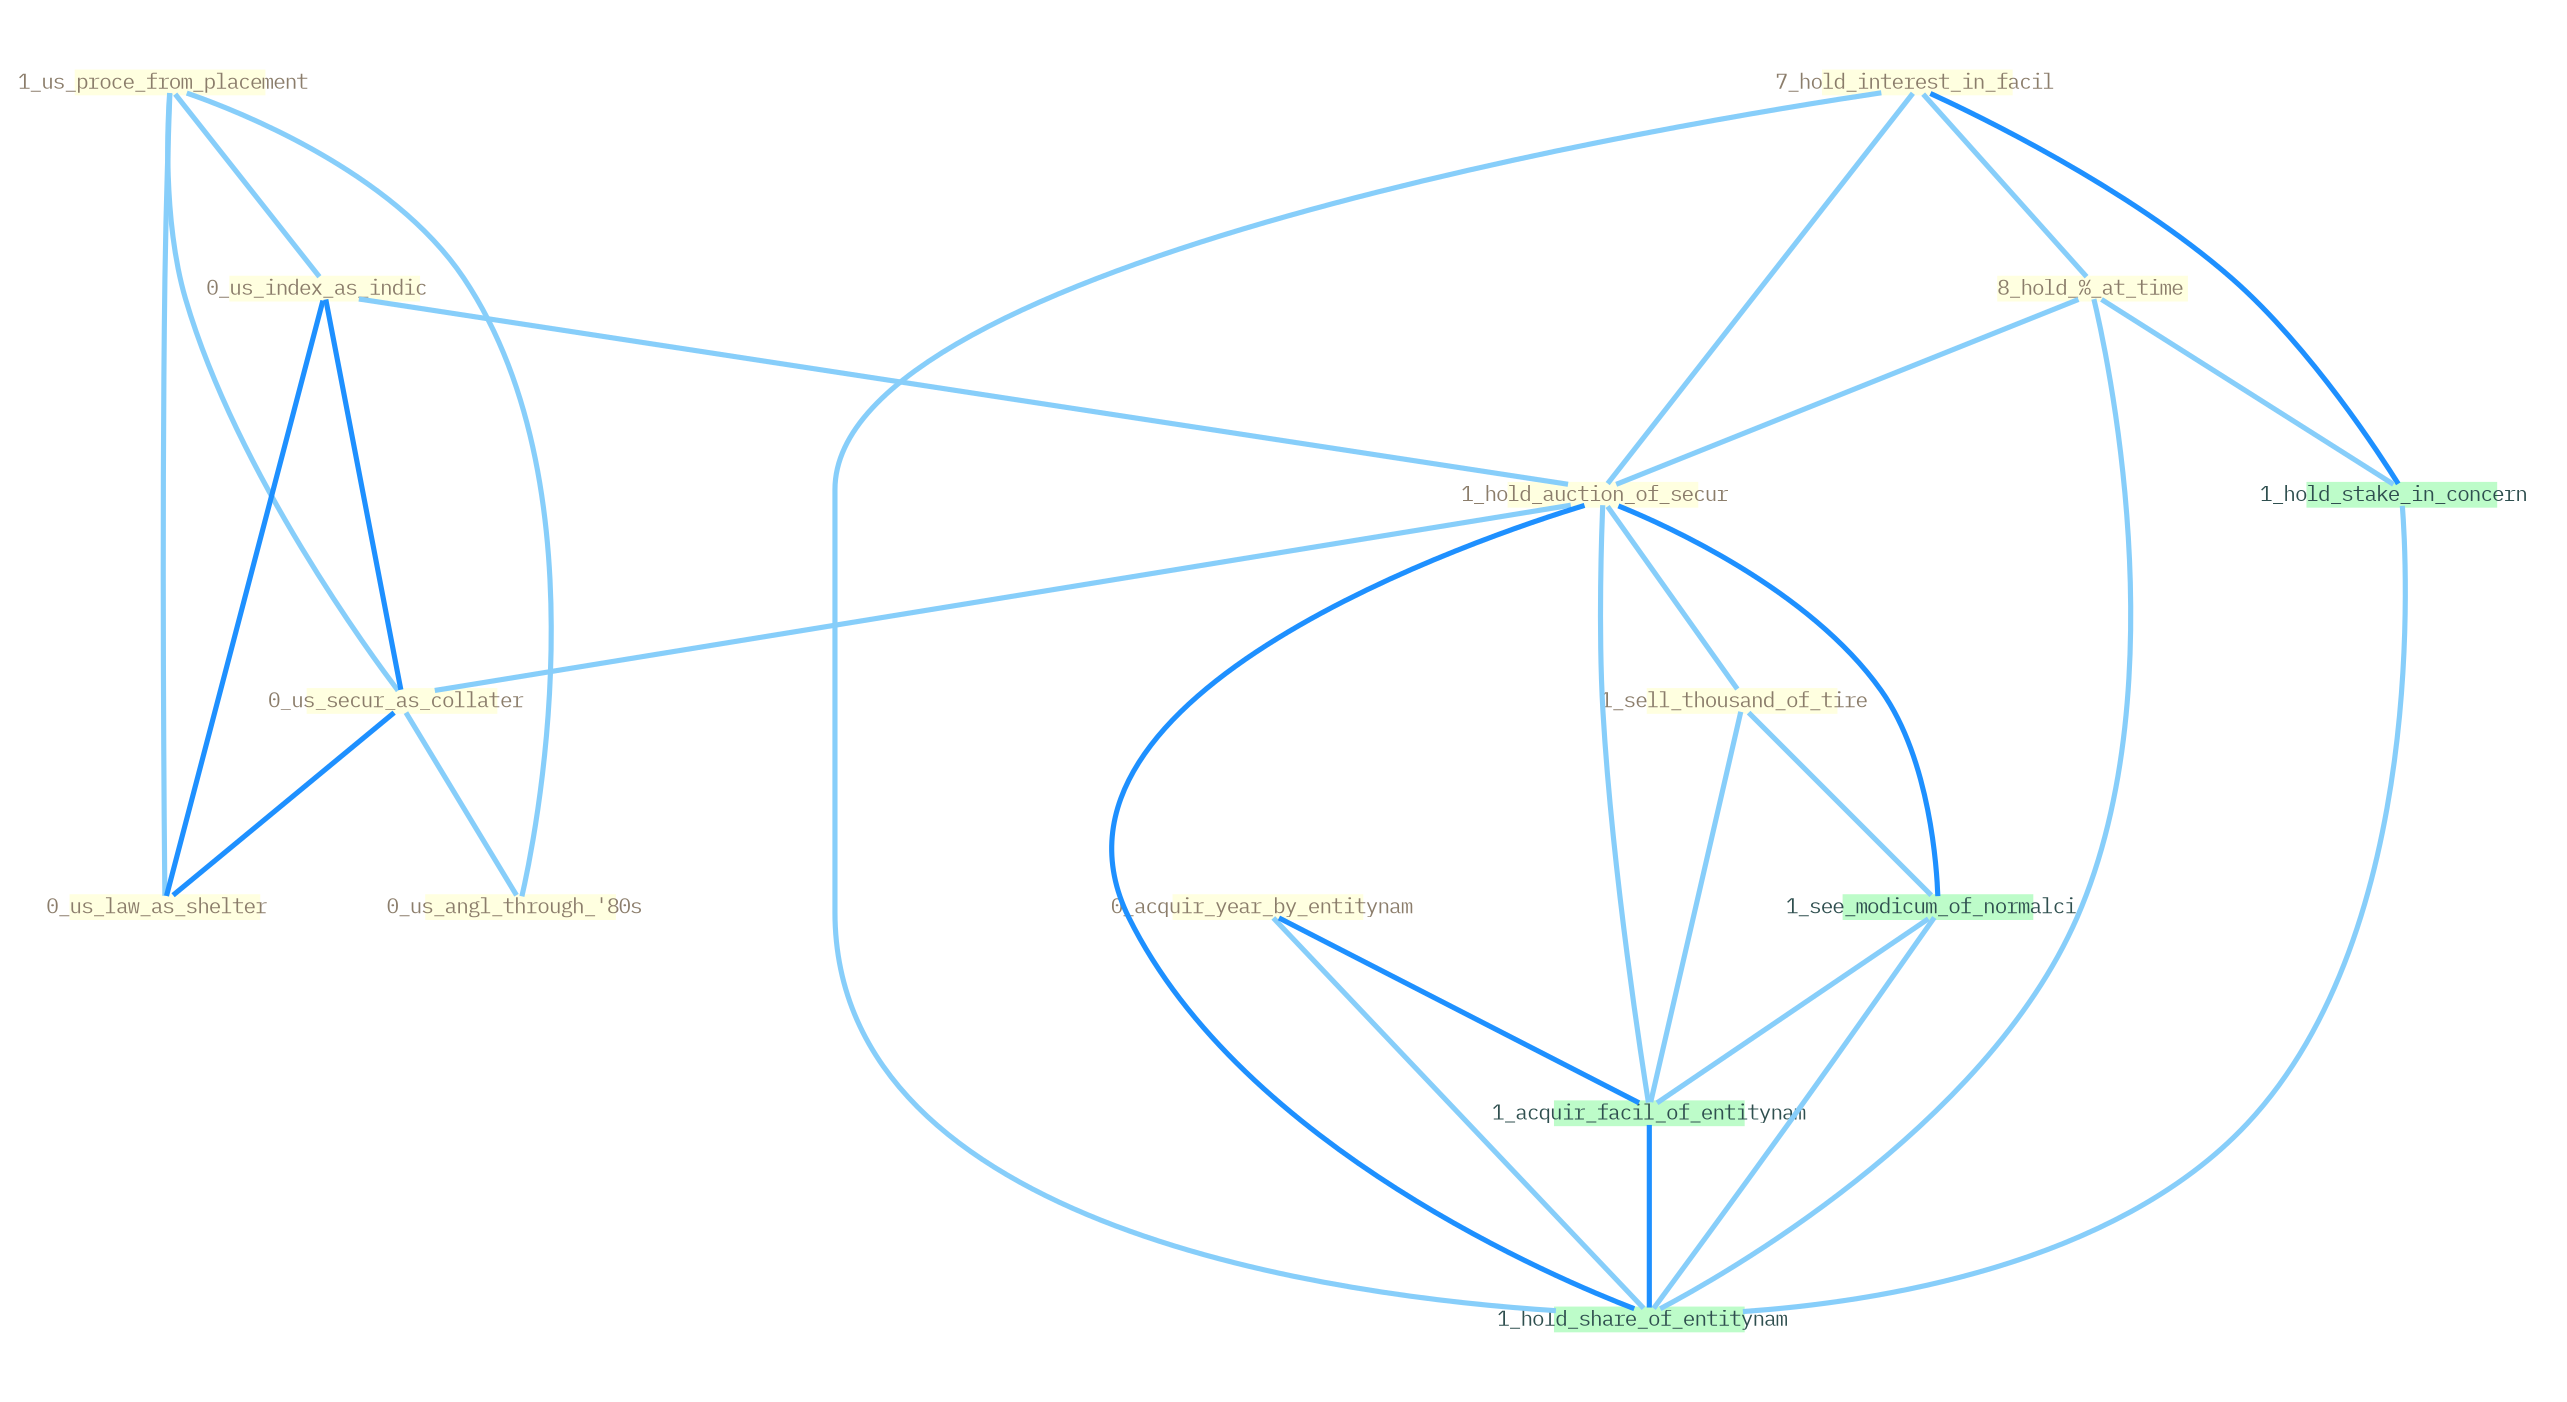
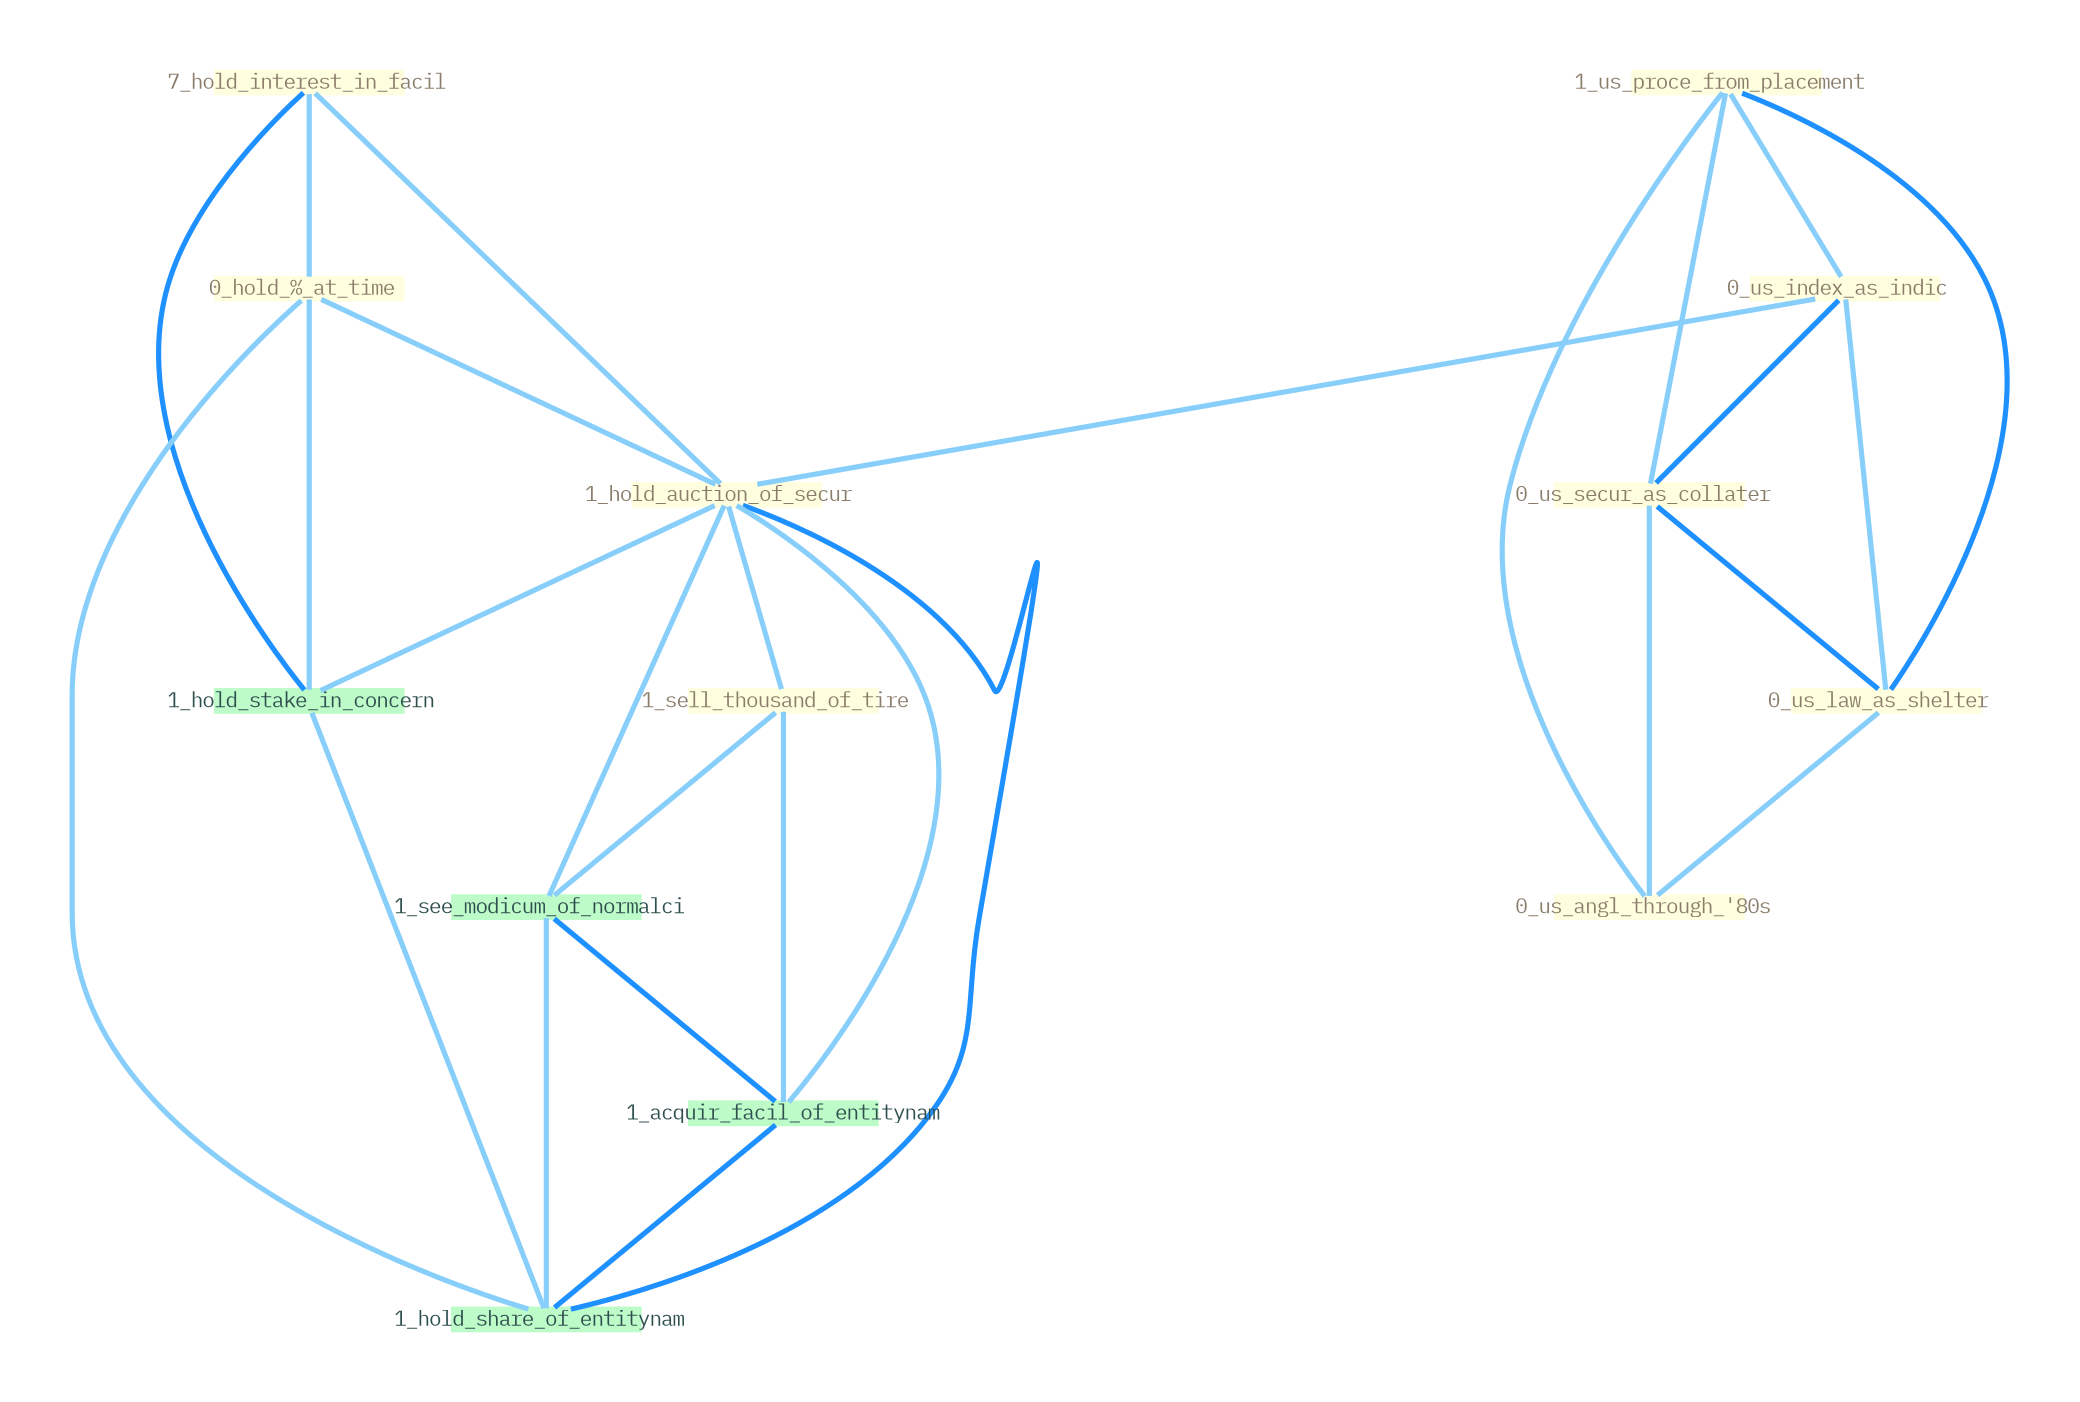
node "8_hold_%_at_time": label "8_hold_%_at_time" -> "0_hold_%_at_time"
edge "1_us_proce_from_placement" -- "0_us_law_as_shelter": color #87cefa -> #1e90ff
edge "7_hold_interest_in_facil" -- "1_hold_share_of_entitynam": removed
edge "0_us_index_as_indic" -- "0_us_law_as_shelter": color #1e90ff -> #87cefa
edge "1_hold_auction_of_secur" -- "0_us_secur_as_collater": now "1_hold_auction_of_secur" -- "1_hold_stake_in_concern"
edge "1_hold_auction_of_secur" -- "1_see_modicum_of_normalci": color #1e90ff -> #87cefa
edge "0_us_law_as_shelter" -- "0_us_angl_through_'80s": added
node "0_acquir_year_by_entitynam": removed
edge "1_see_modicum_of_normalci" -- "1_acquir_facil_of_entitynam": color #87cefa -> #1e90ff
